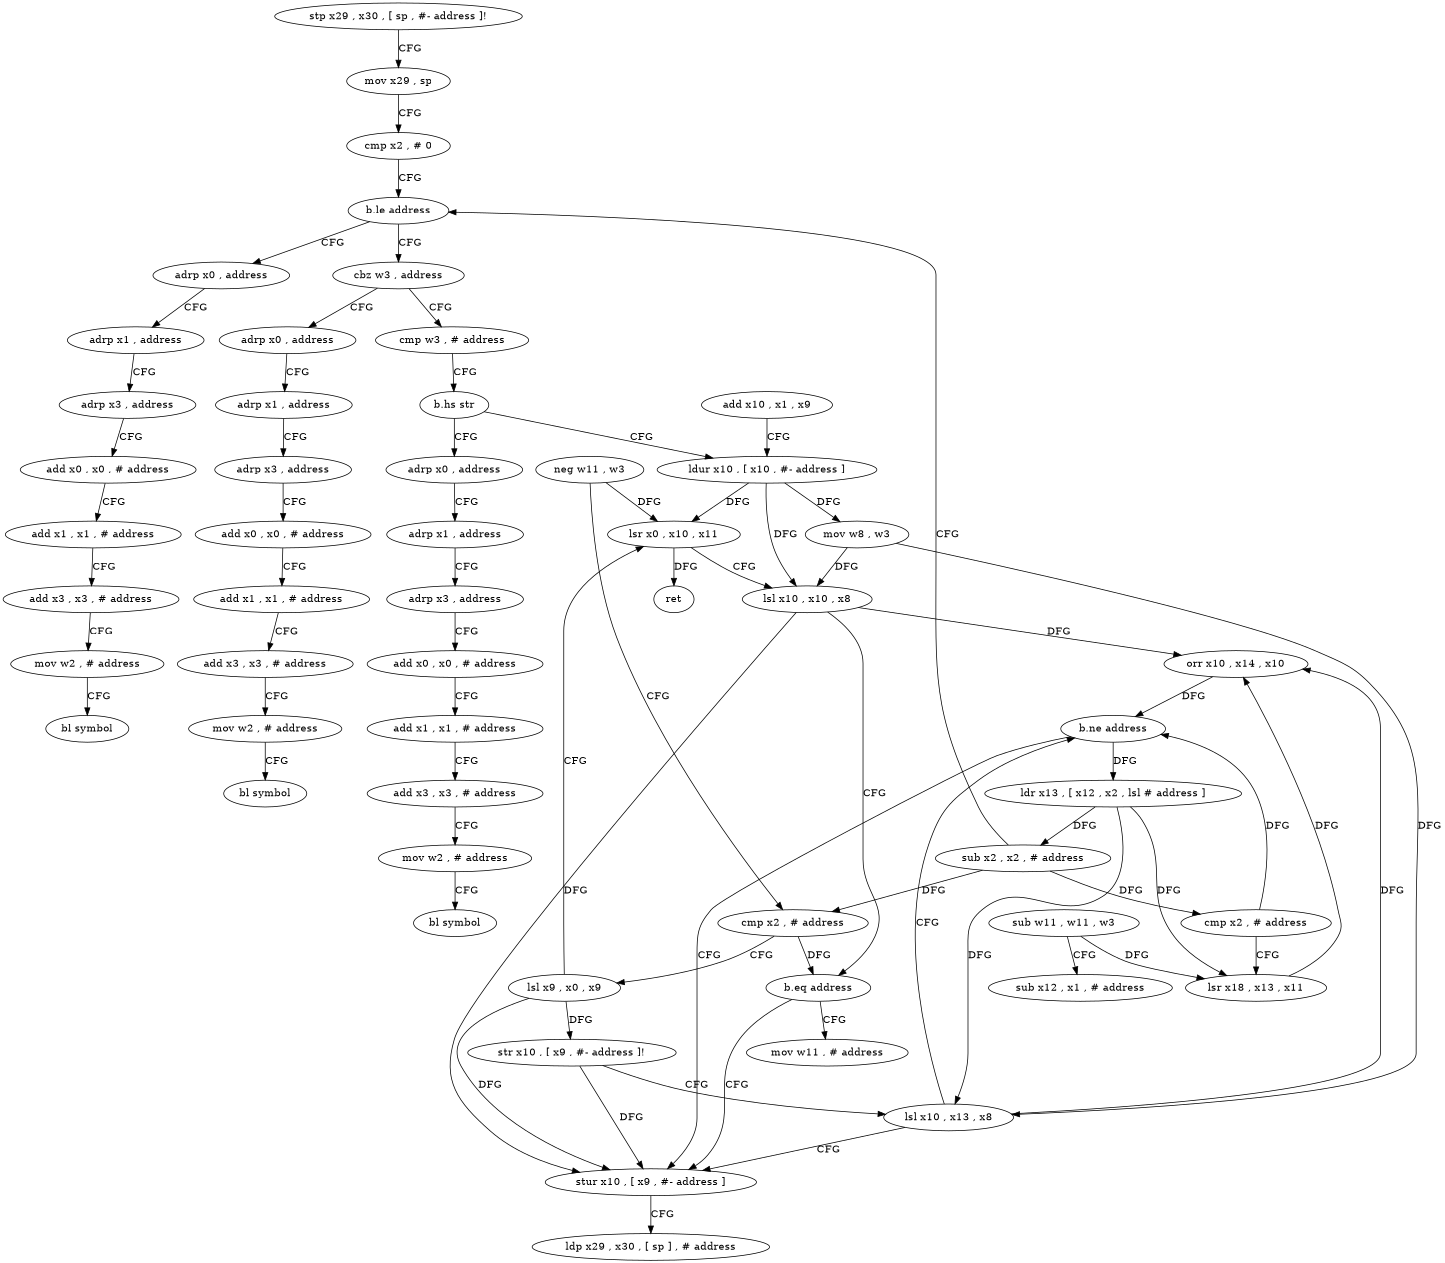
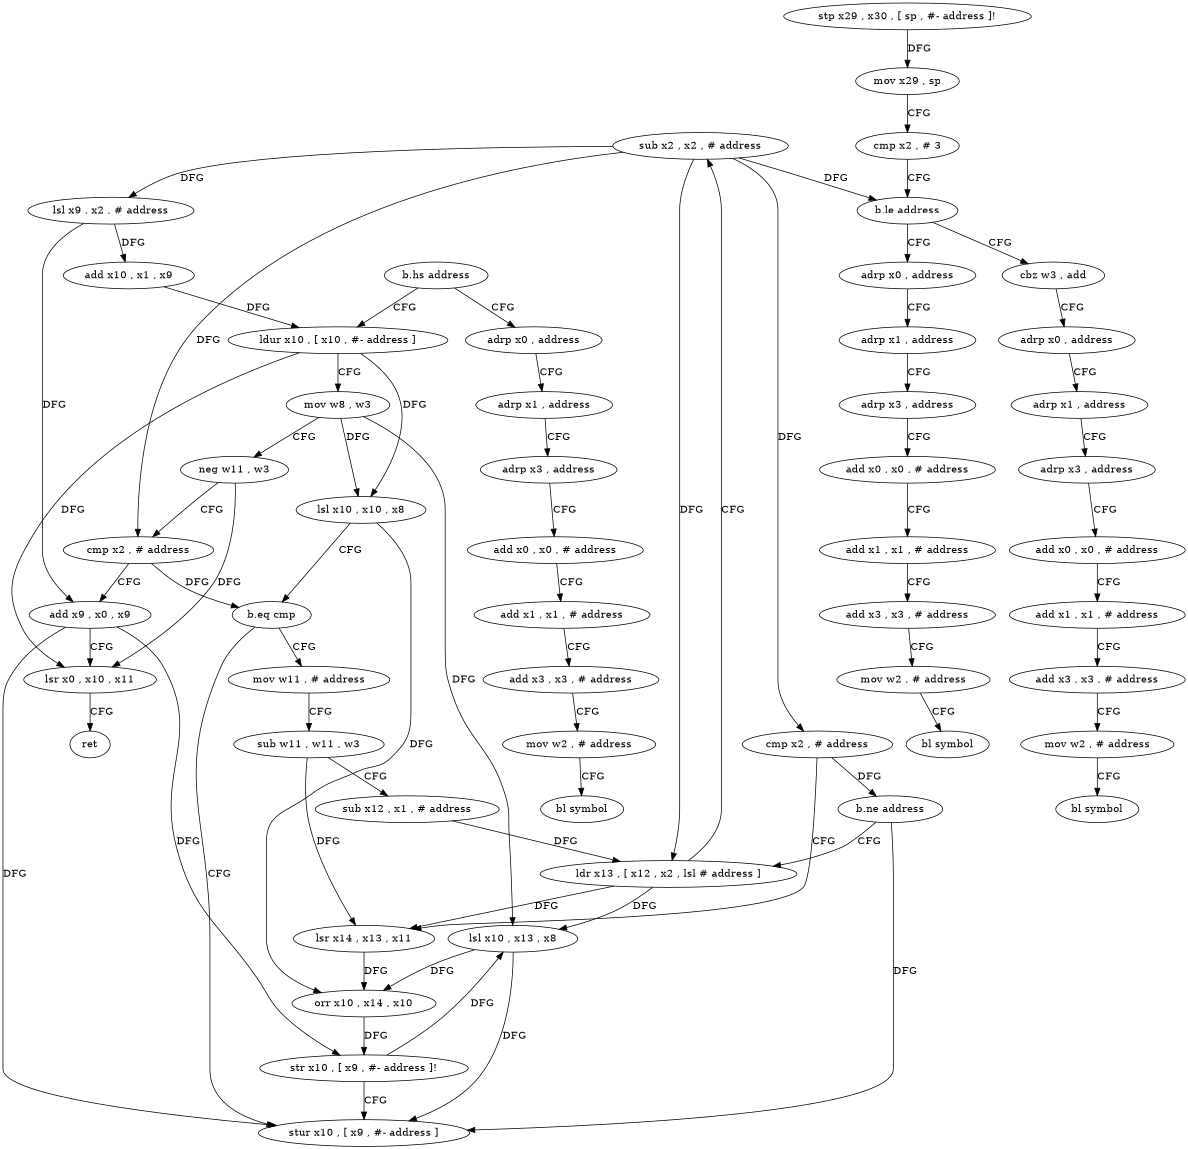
edge "stp x29 , x30 , [ sp , #- address ]!" -> "mov x29 , sp": label "CFG" -> "DFG"
node "cmp x2 , # 0": label "cmp x2 , # 0" -> "cmp x2 , # 3"
node "lsl x9 , x2 , # address": added
node "cbz w3 , address": label "cbz w3 , address" -> "cbz w3 , add"
node "cmp w3 , # address": removed
node "b.hs str": label "b.hs str" -> "b.hs address"
edge "mov w8 , w3" -> "neg w11 , w3": added, label "CFG"
edge "add x10 , x1 , x9" -> "ldur x10 , [ x10 , #- address ]": label "CFG" -> "DFG"
edge "ldur x10 , [ x10 , #- address ]" -> "mov w8 , w3": label "DFG" -> "CFG"
edge "sub x2 , x2 , # address" -> "ldr x13 , [ x12 , x2 , lsl # address ]": added, label "DFG"
edge "sub x2 , x2 , # address" -> "b.le address": label "CFG" -> "DFG"
edge "lsr x0 , x10 , x11" -> "ret": label "DFG" -> "CFG"
edge "lsr x0 , x10 , x11" -> "lsl x10 , x10 , x8": removed, label "CFG"
edge "orr x10 , x14 , x10" -> "b.ne address": now "orr x10 , x14 , x10" -> "str x10 , [ x9 , #- address ]!"
edge "mov w11 , # address" -> "sub w11 , w11 , w3": added, label "CFG"
edge "b.ne address" -> "ldr x13 , [ x12 , x2 , lsl # address ]": label "DFG" -> "CFG"
edge "ldr x13 , [ x12 , x2 , lsl # address ]" -> "sub x2 , x2 , # address": label "DFG" -> "CFG"
edge "sub x12 , x1 , # address" -> "ldr x13 , [ x12 , x2 , lsl # address ]": added, label "DFG"
edge "lsl x10 , x13 , x8" -> "b.ne address": removed, label "CFG"
edge "lsl x10 , x10 , x8" -> "stur x10 , [ x9 , #- address ]": removed, label "DFG"
edge "b.ne address" -> "stur x10 , [ x9 , #- address ]": label "CFG" -> "DFG"
node "lsl x9 , x0 , x9": label "lsl x9 , x0 , x9" -> "add x9 , x0 , x9"
node "b.eq address": label "b.eq address" -> "b.eq cmp"
node "lsr x18 , x13 , x11": label "lsr x18 , x13 , x11" -> "lsr x14 , x13 , x11"
edge "str x10 , [ x9 , #- address ]!" -> "lsl x10 , x13 , x8": label "CFG" -> "DFG"
edge "str x10 , [ x9 , #- address ]!" -> "stur x10 , [ x9 , #- address ]": label "DFG" -> "CFG"
edge "lsl x10 , x13 , x8" -> "stur x10 , [ x9 , #- address ]": label "CFG" -> "DFG"
node "ldp x29 , x30 , [ sp ] , # address": removed
